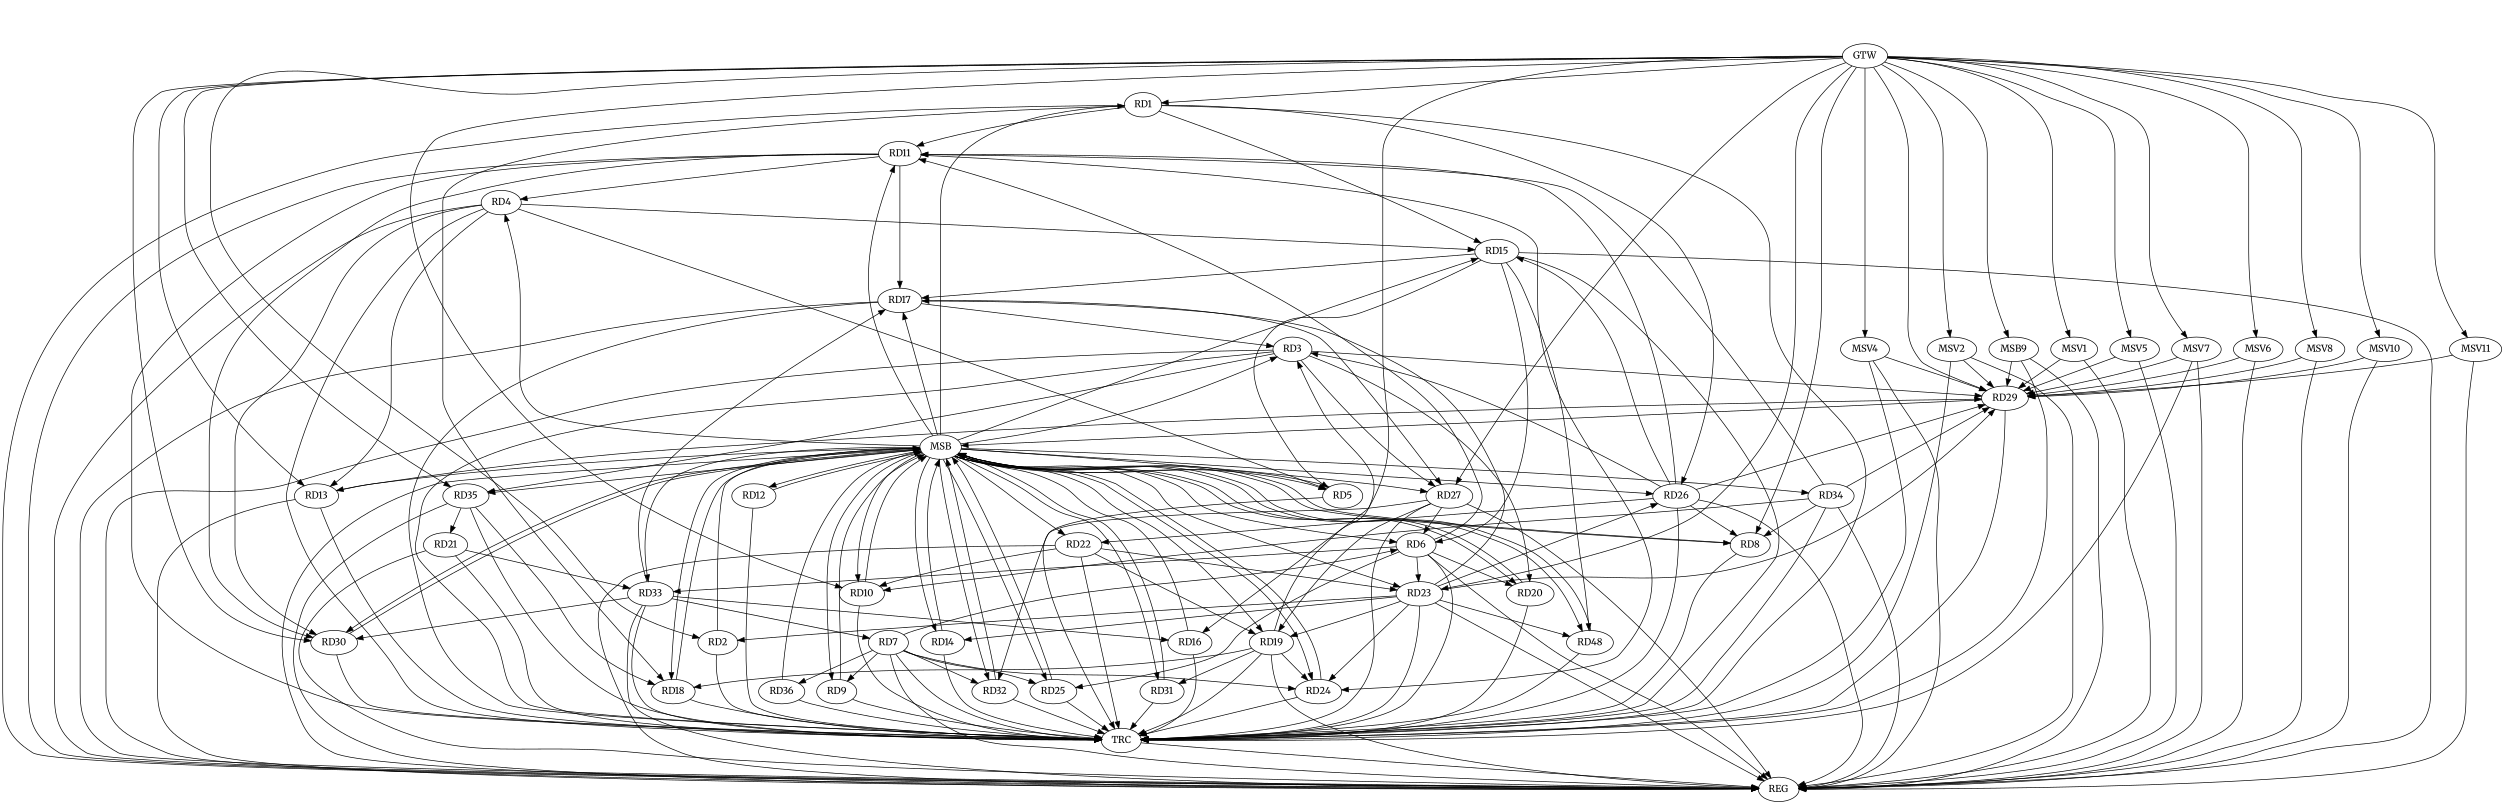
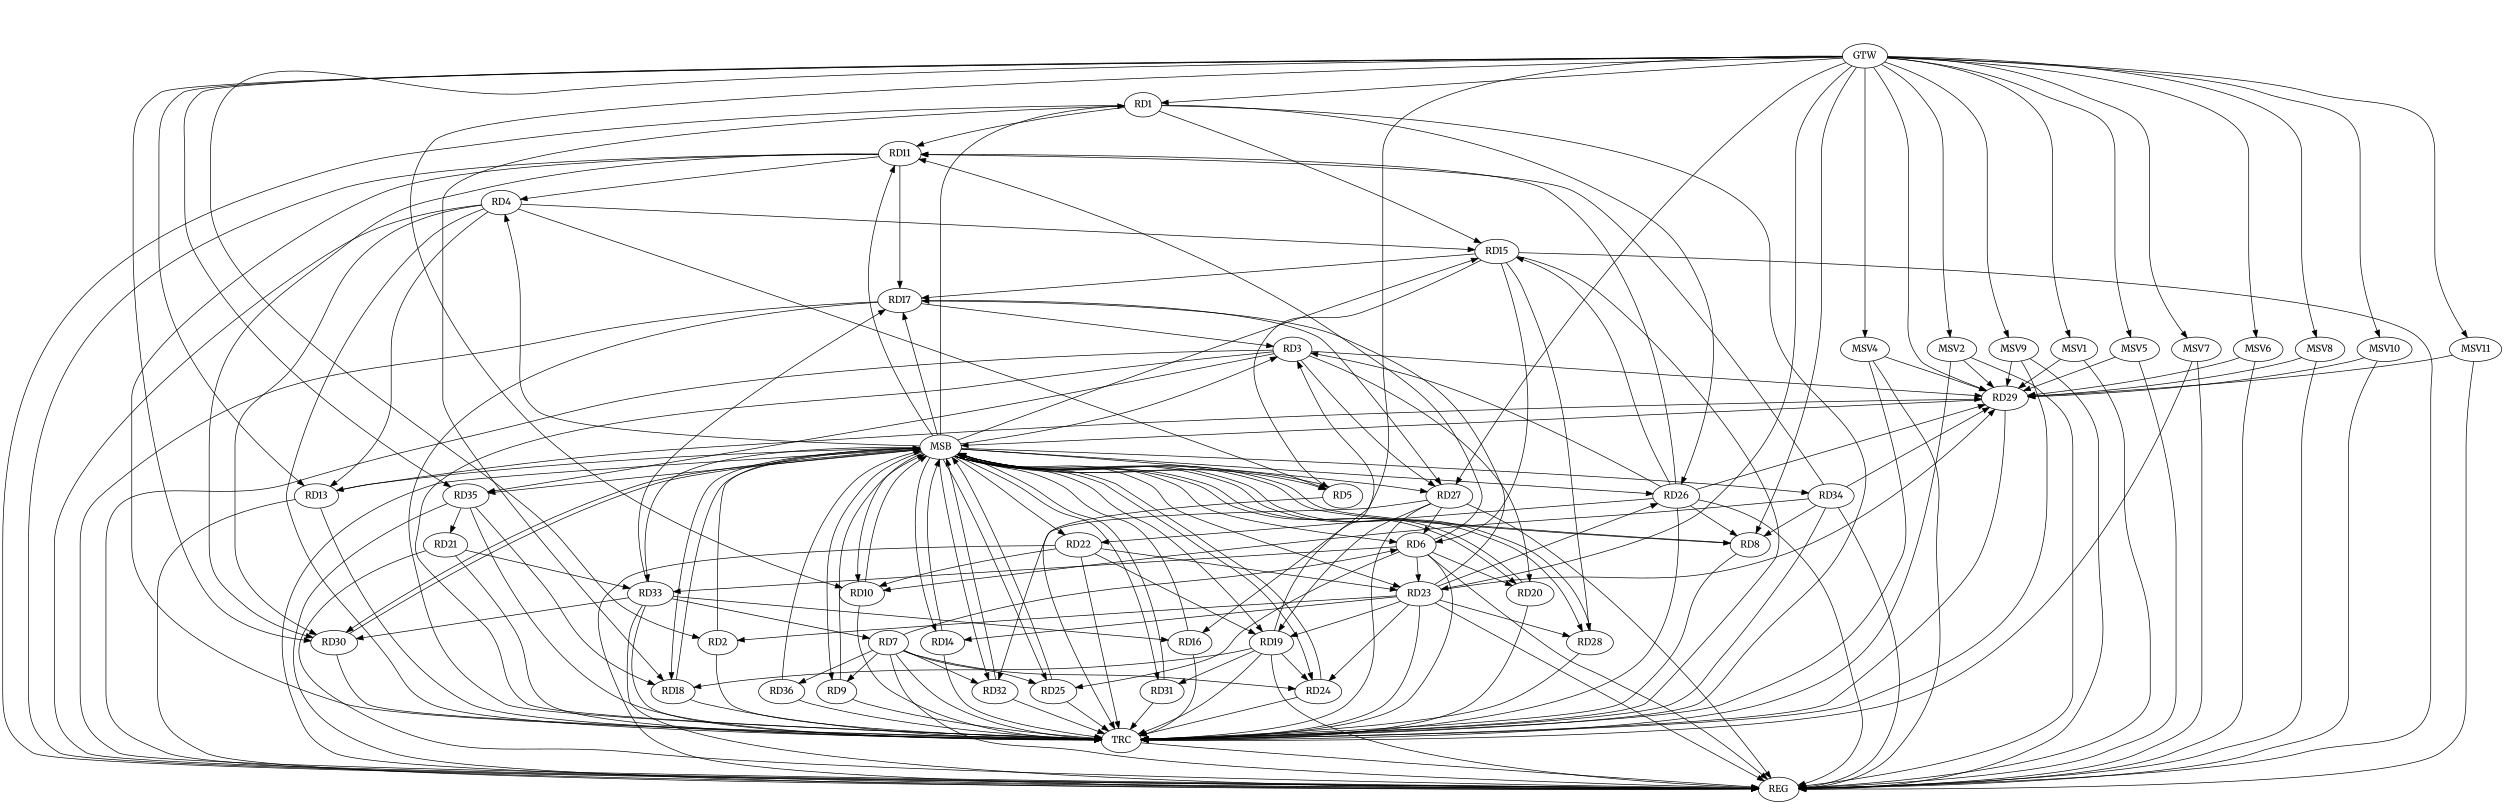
edge "RD11" -> "RD24": removed
node "MSB9": label "MSB9" -> "MSV9"
edge "MSV7" -> "RD29": removed
node "RD12": removed
node "RD48": label "RD48" -> "RD28"
